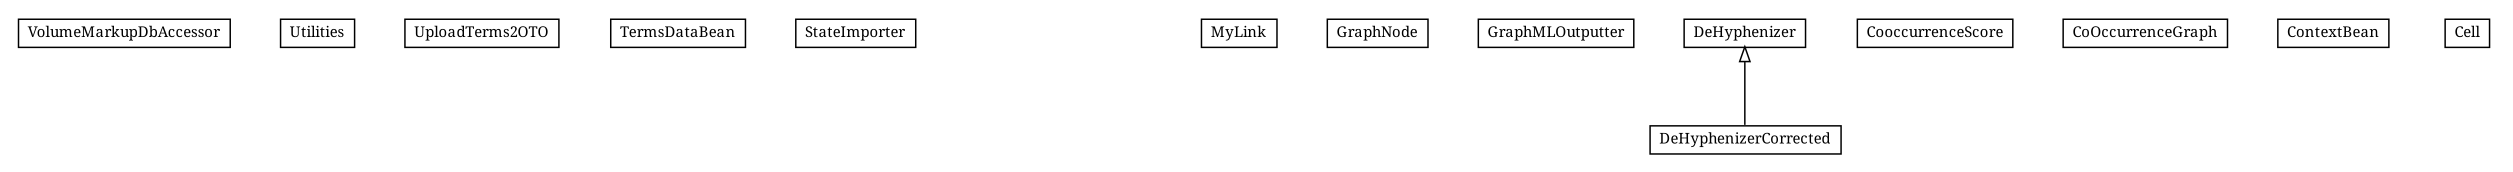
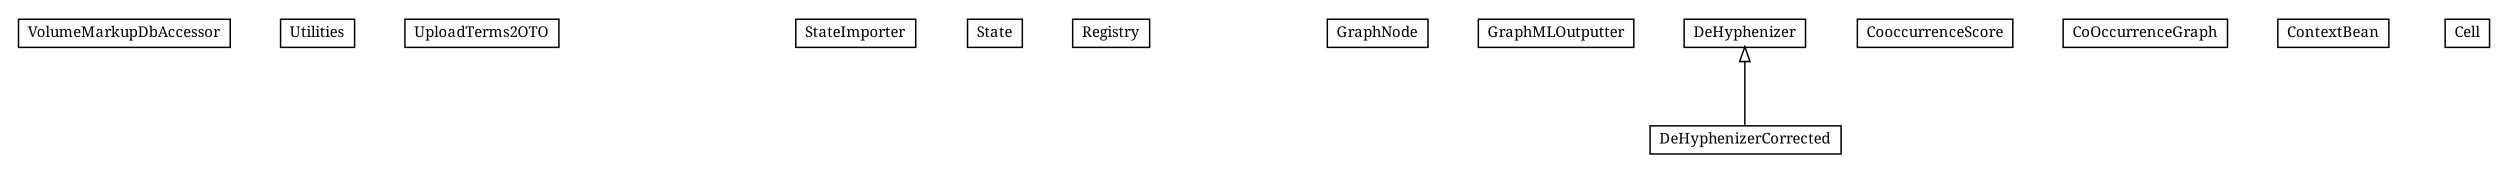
node "TermsDataBean": removed
node "State": added
node "Registry": added
node "MyLink": removed
